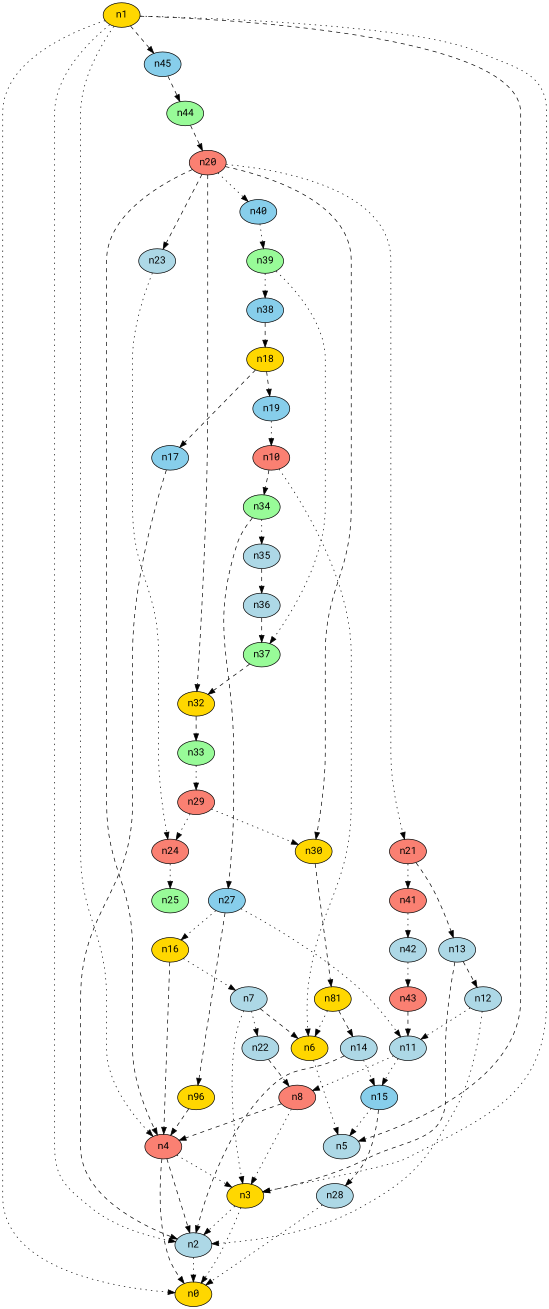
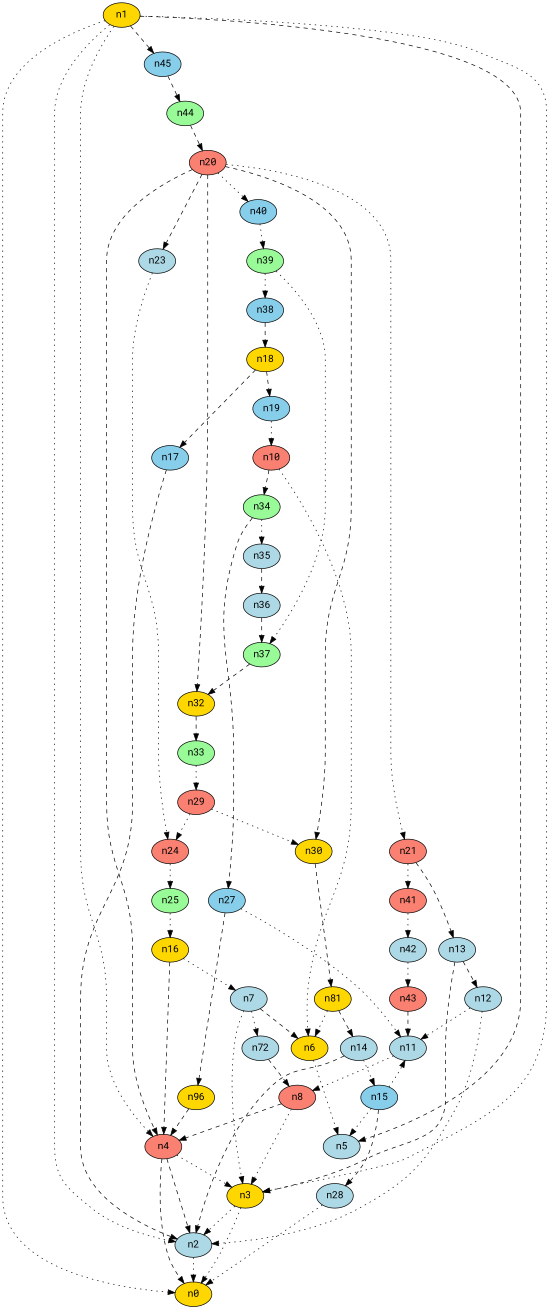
edge "n27" -> "n16": now "n25" -> "n16"
node "n22": label "n22" -> "n72"
edge "n11" -> "n15": reversed
